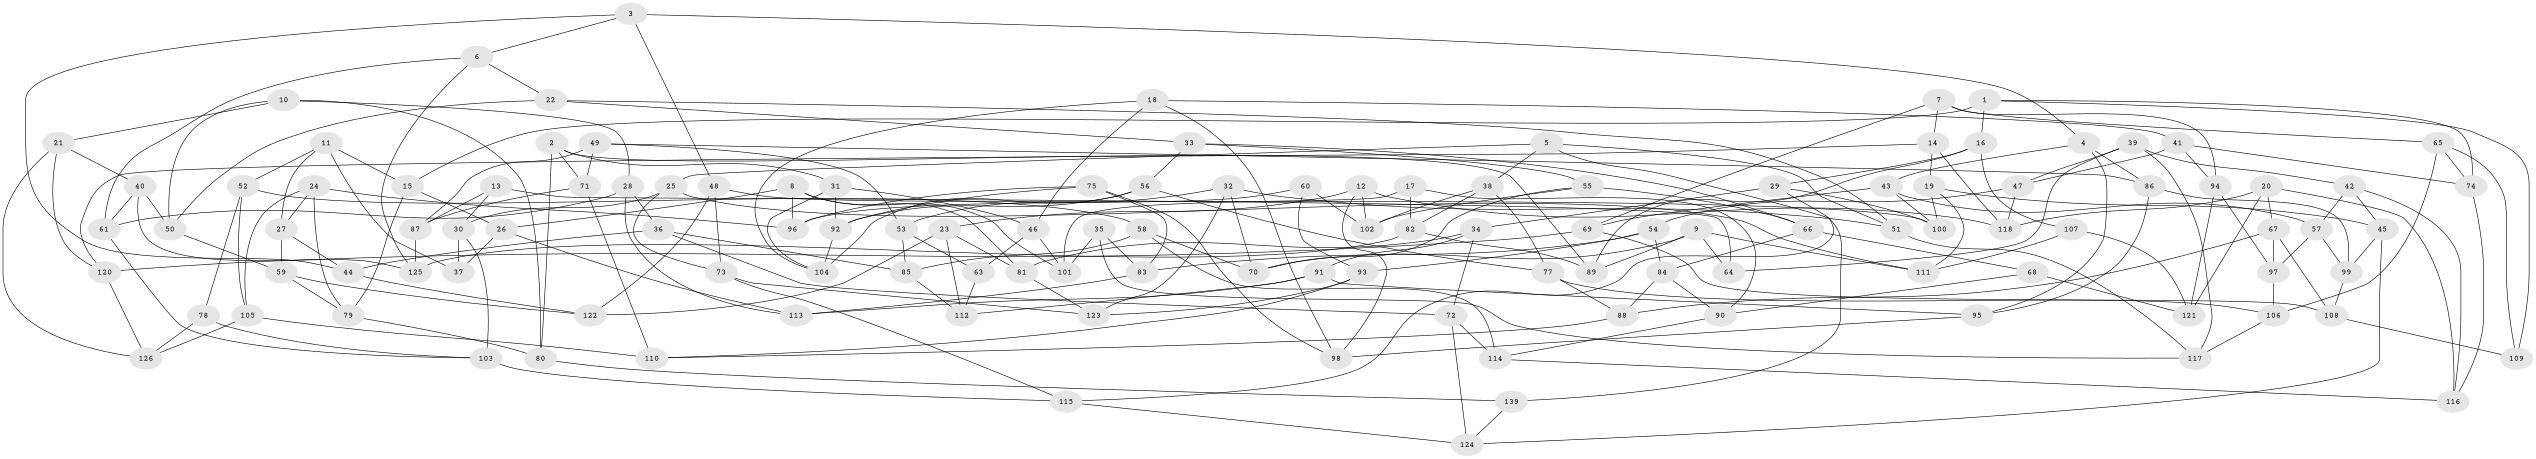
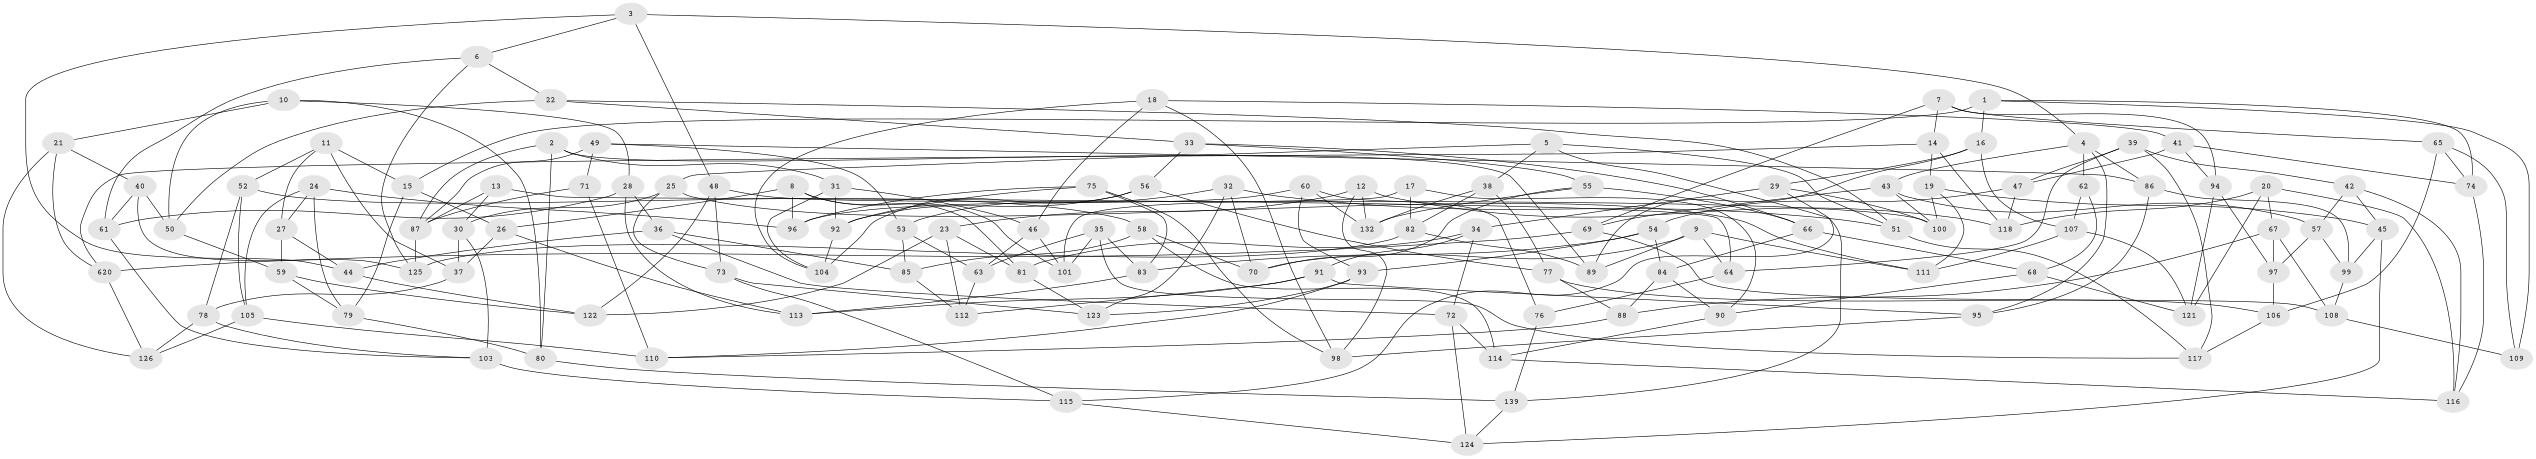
edge "2" -- "71": now "2" -- "87"
node "62": added
node "102": label "102" -> "132"
edge "35" -- "63": added
node "120": label "120" -> "620"
edge "37" -- "78": added
node "76": added
